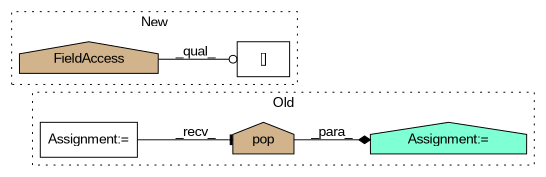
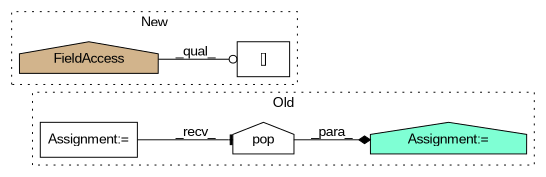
node "pop": fillcolor tan -> white
